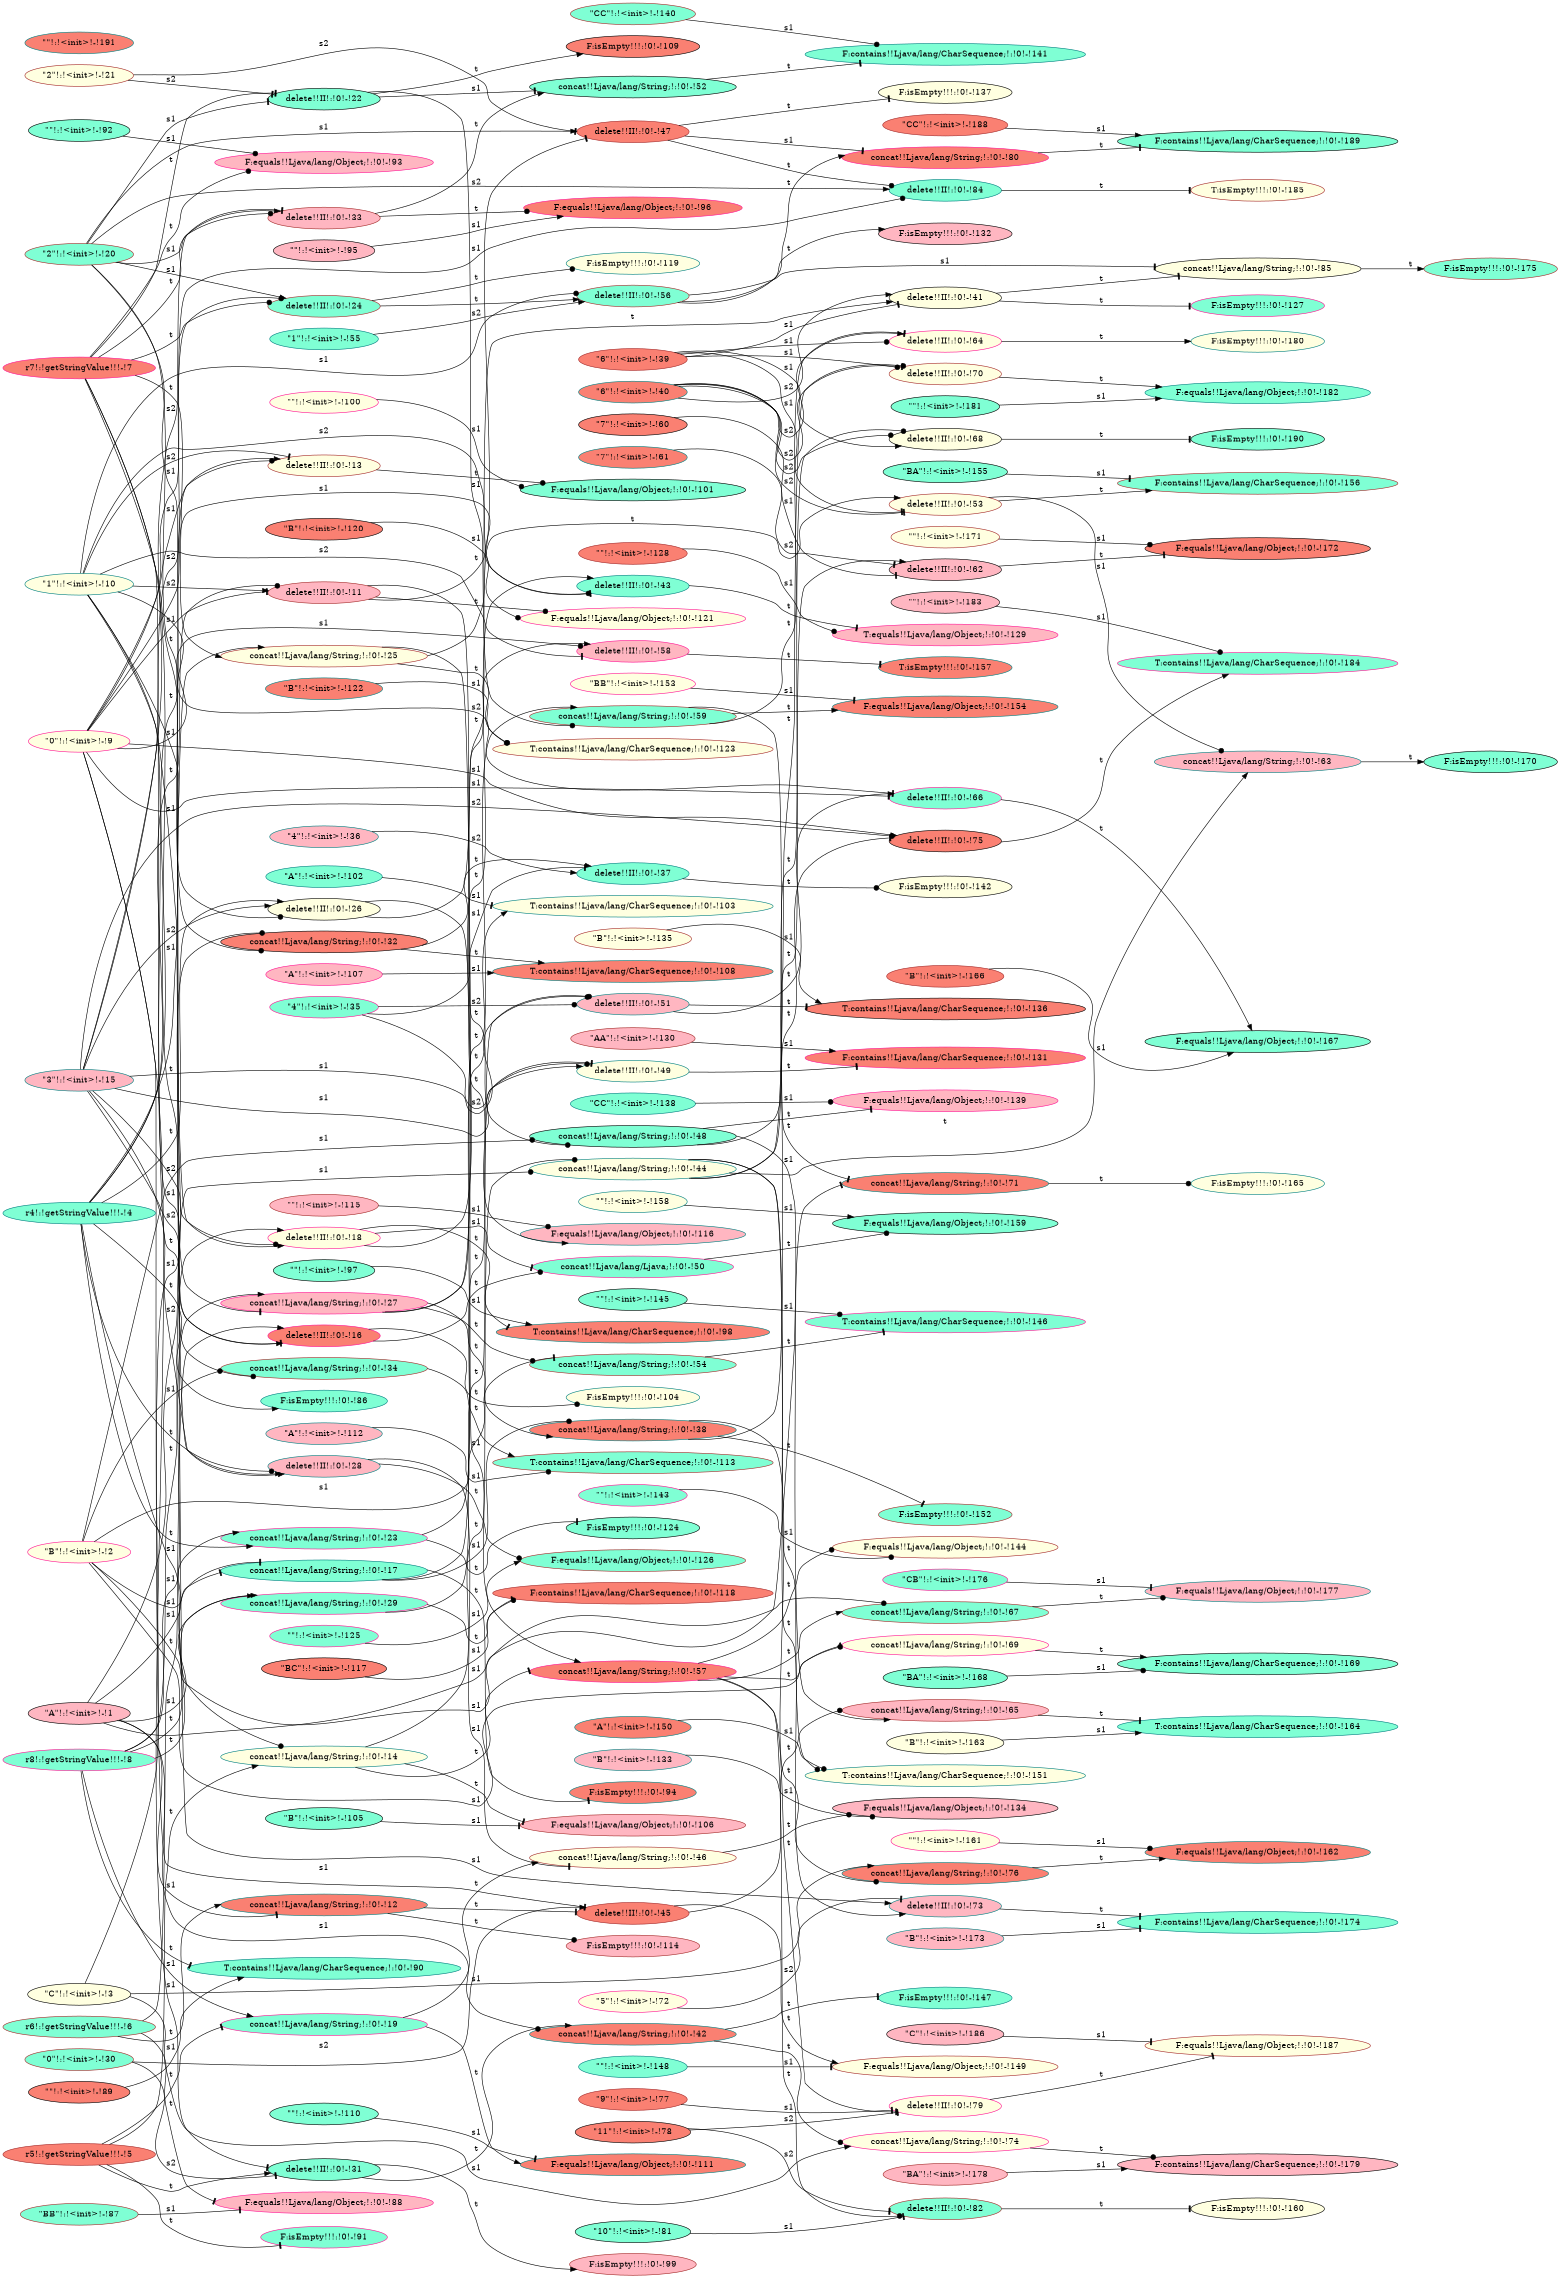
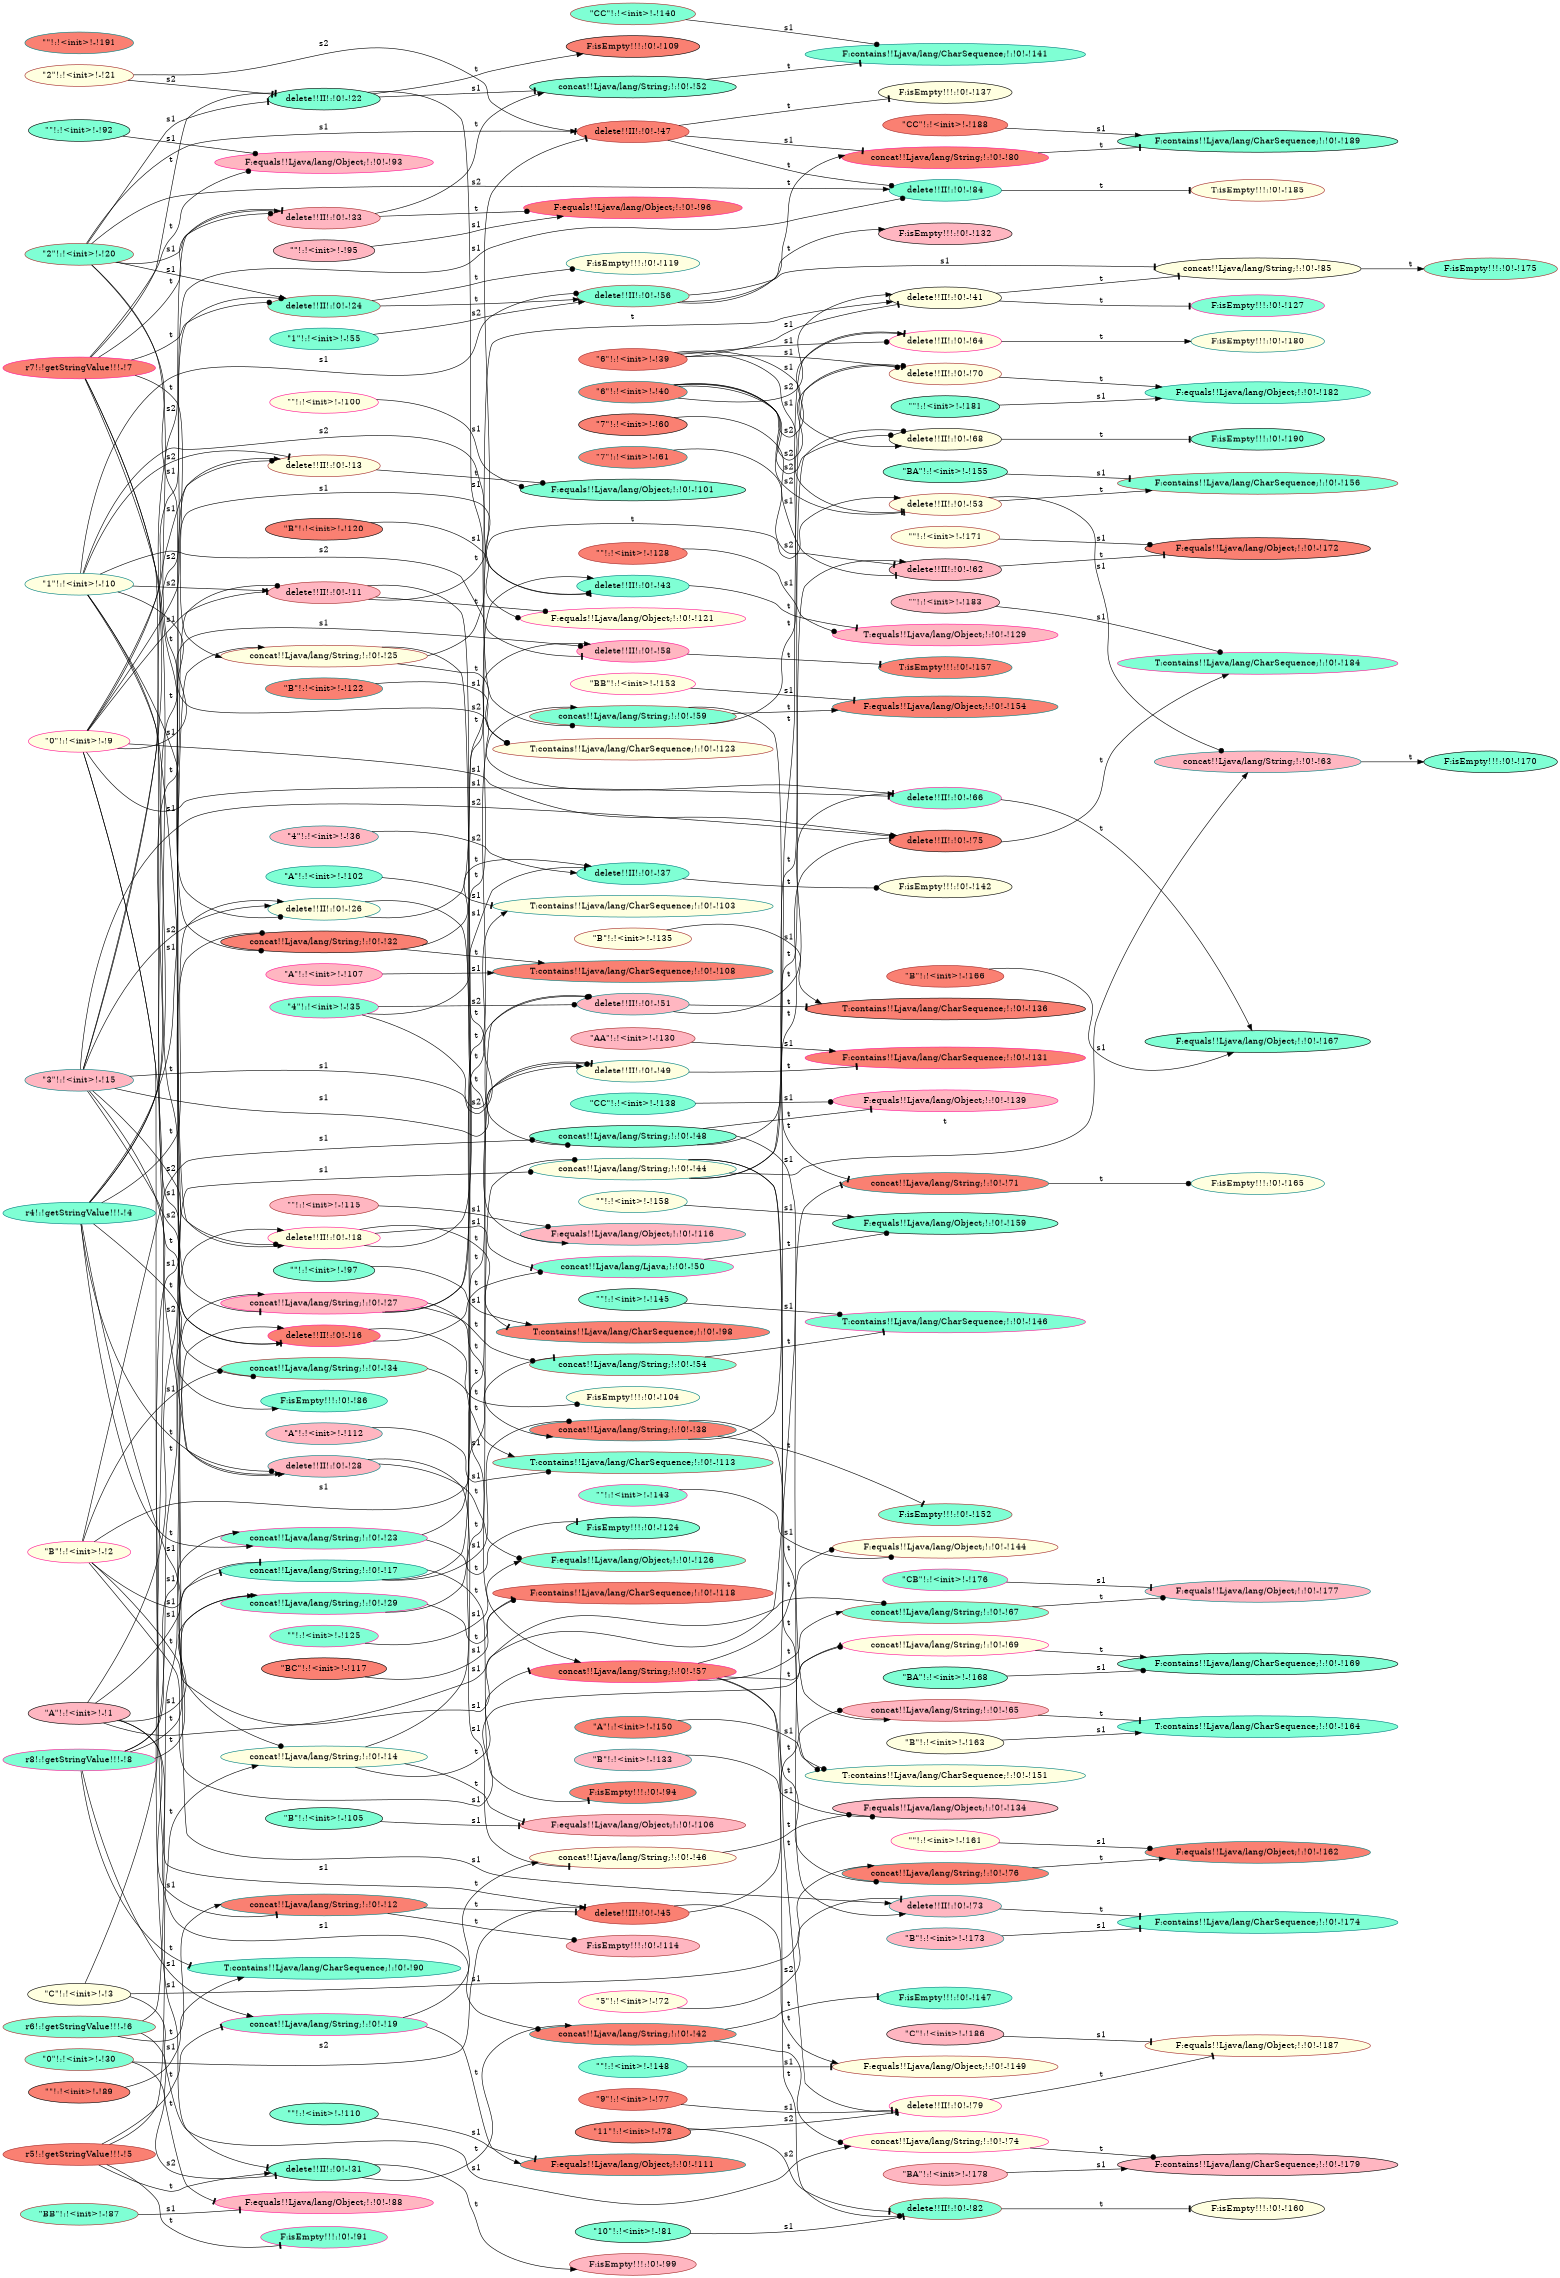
node "delete!!II!:!0!-!26": color black -> teal
